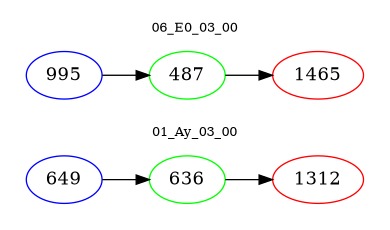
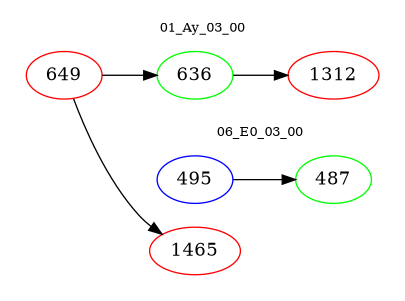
node "995": label "995" -> "495"
edge "487" -> "1465": now "649" -> "1465"
node "649": color blue -> red
